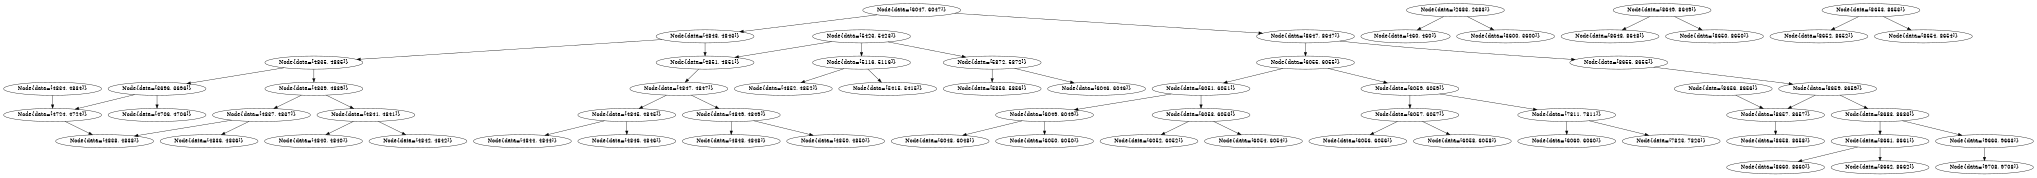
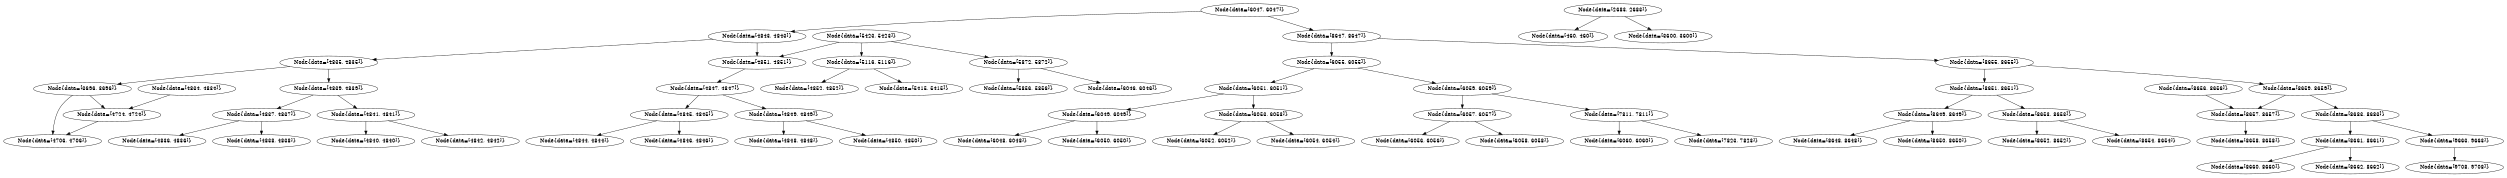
node "Node{data=[8651, 8651]}": added
edge "Node{data=[4724, 4724]}" -> "Node{data=[4838, 4838]}": now "Node{data=[4724, 4724]}" -> "Node{data=[4706, 4706]}"
